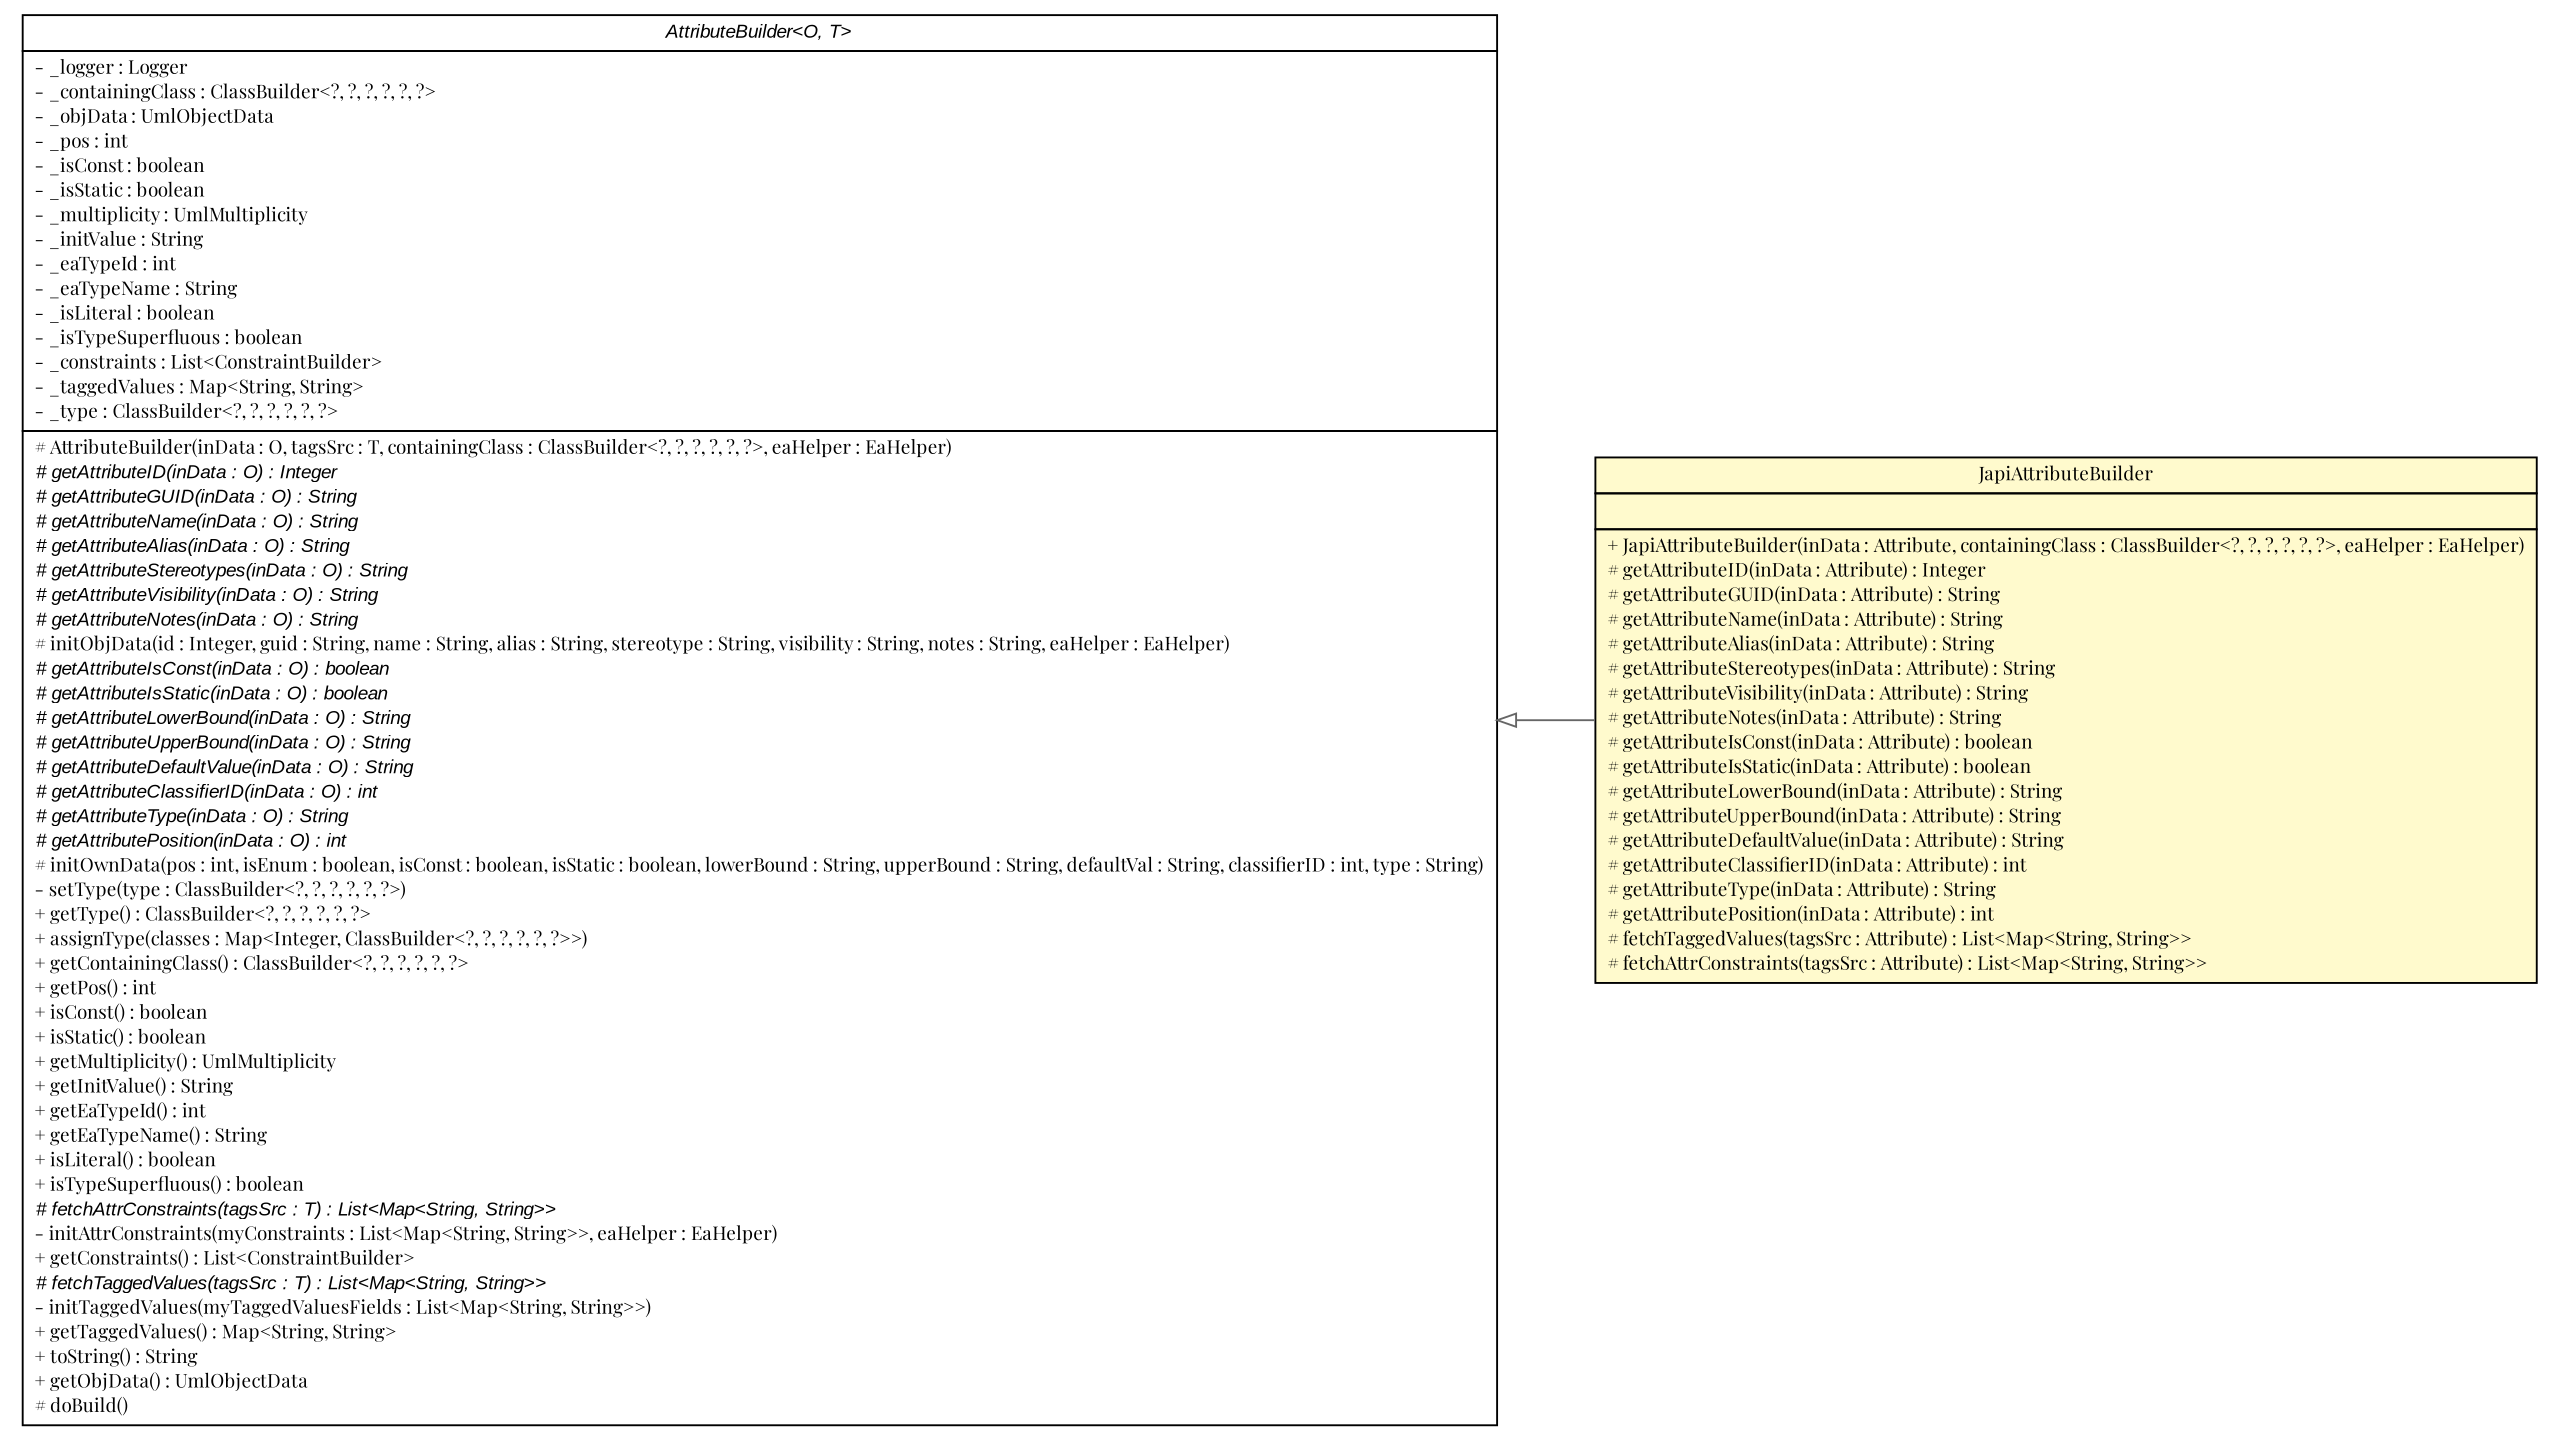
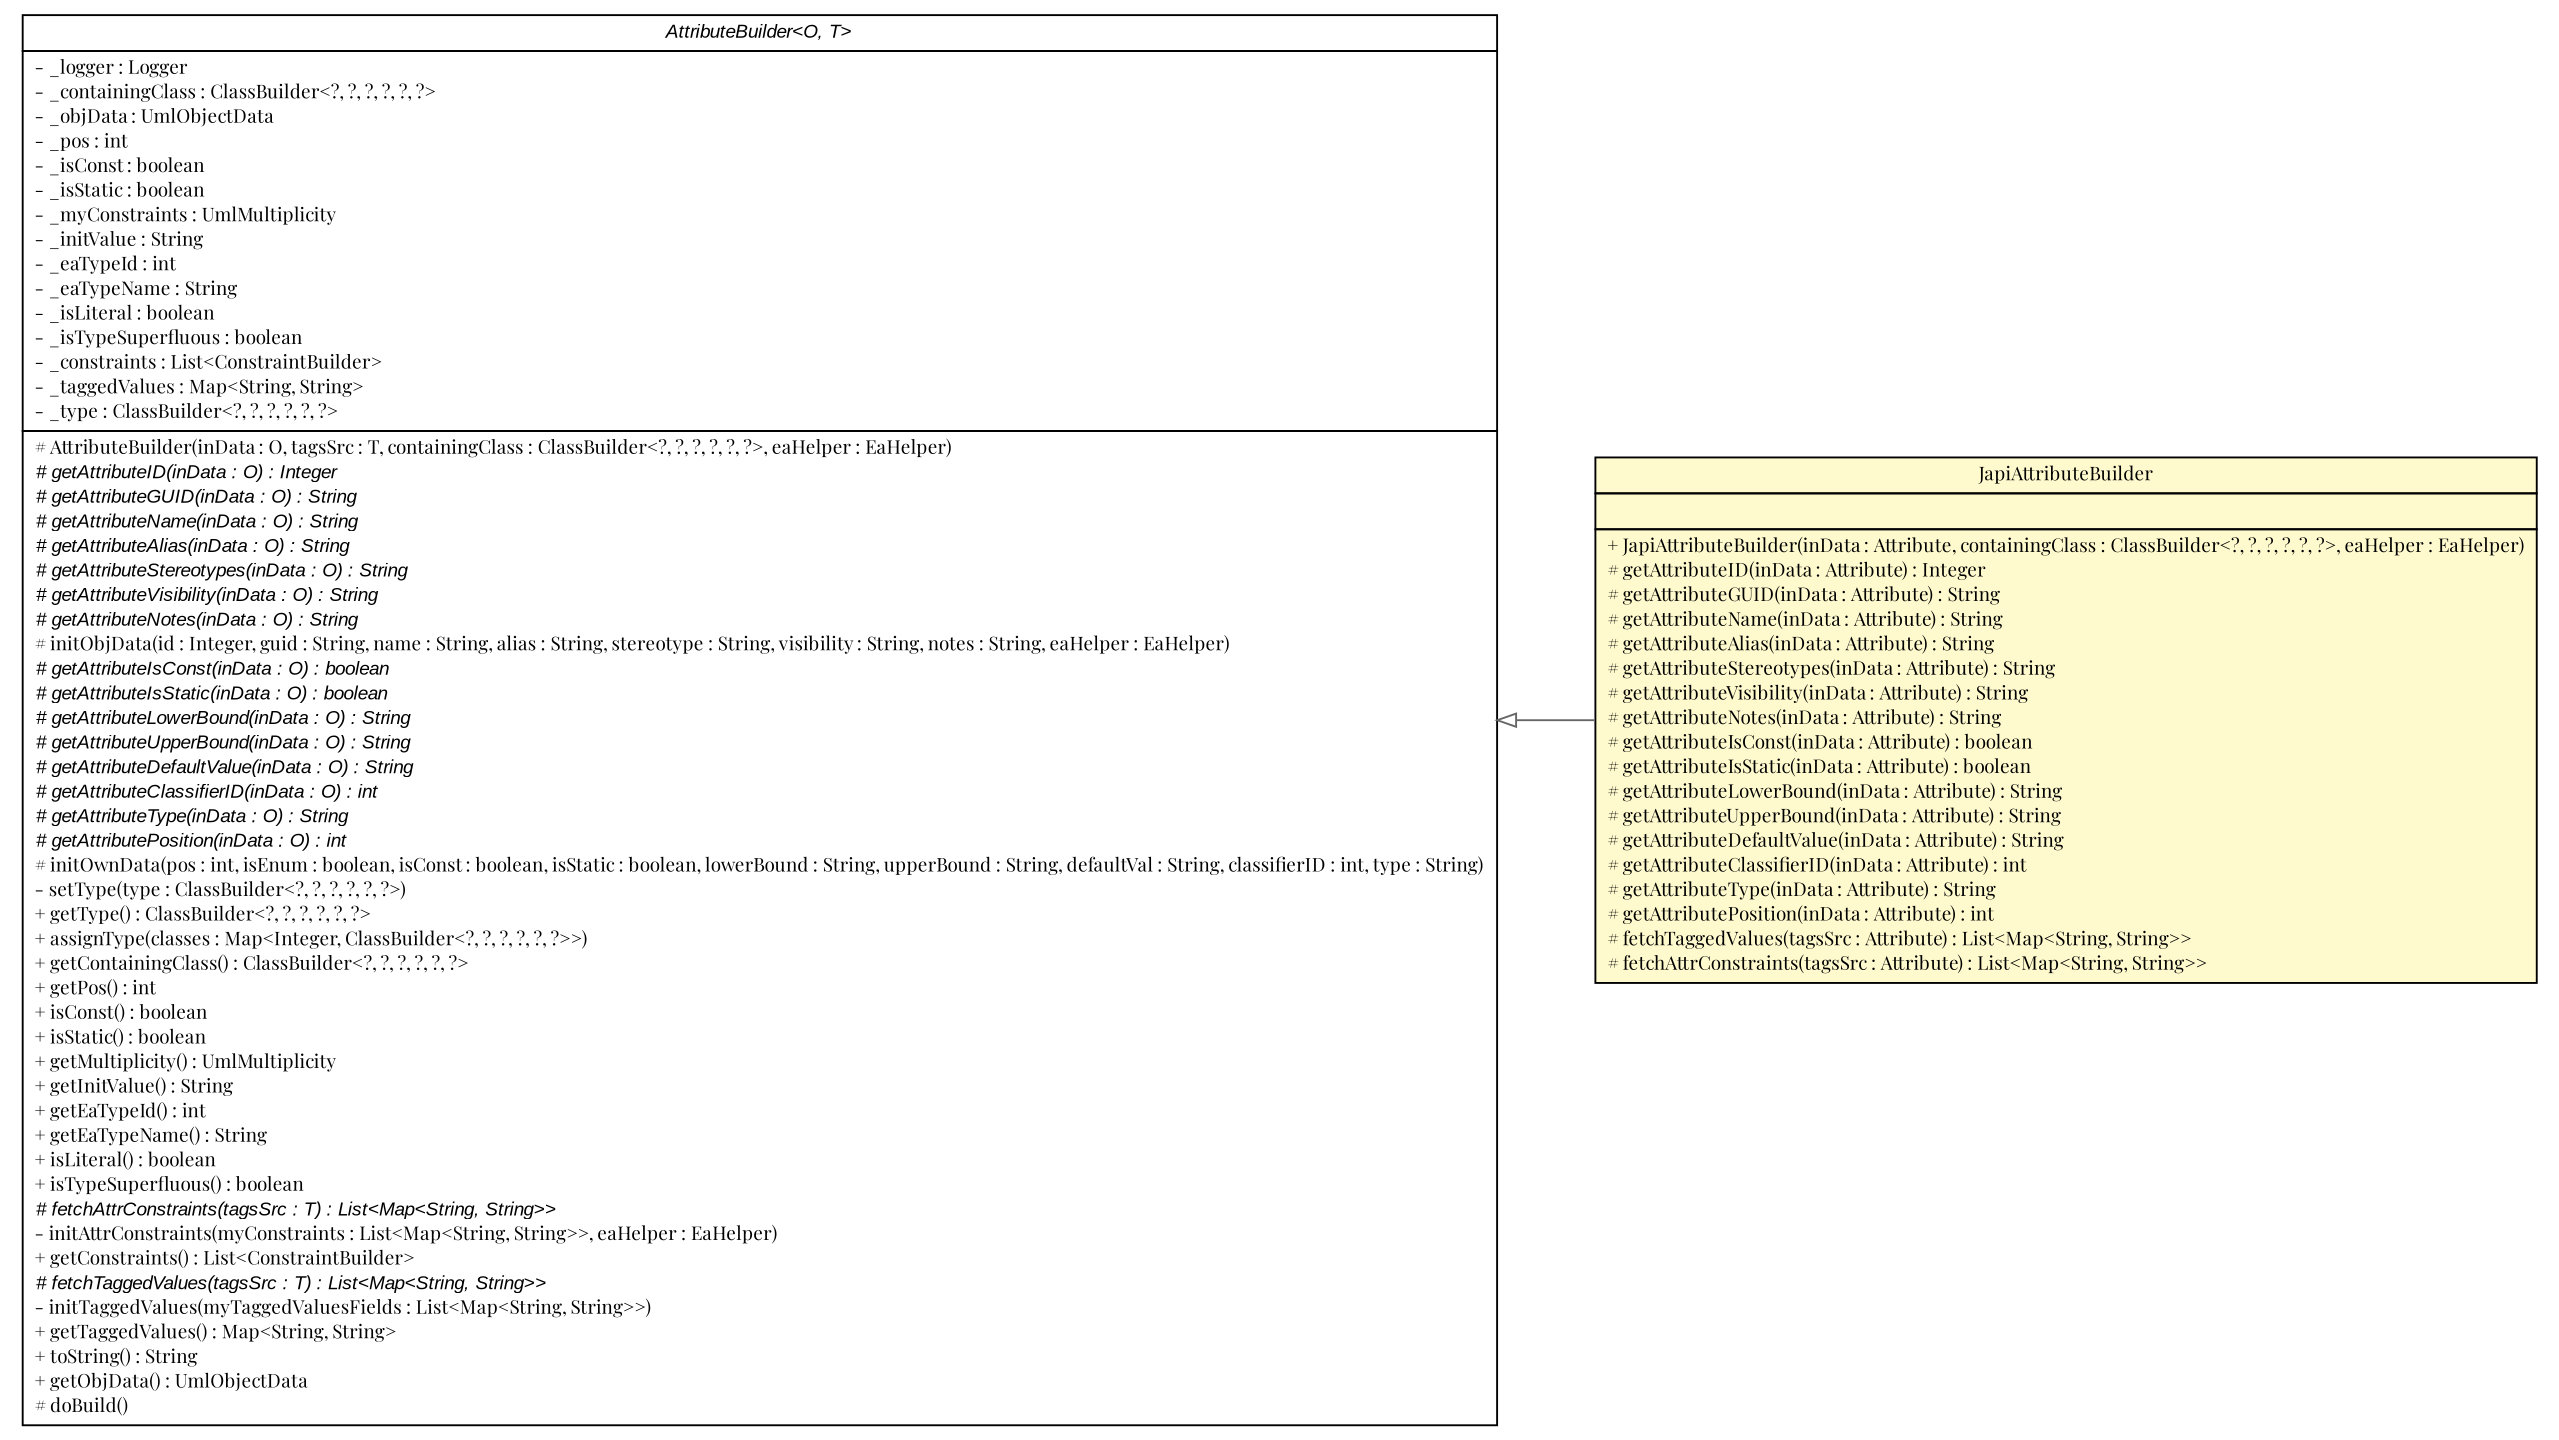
node "AttributeBuilder<O, T>": text "- _multiplicity : UmlMultiplicity" -> "- _myConstraints : UmlMultiplicity"
